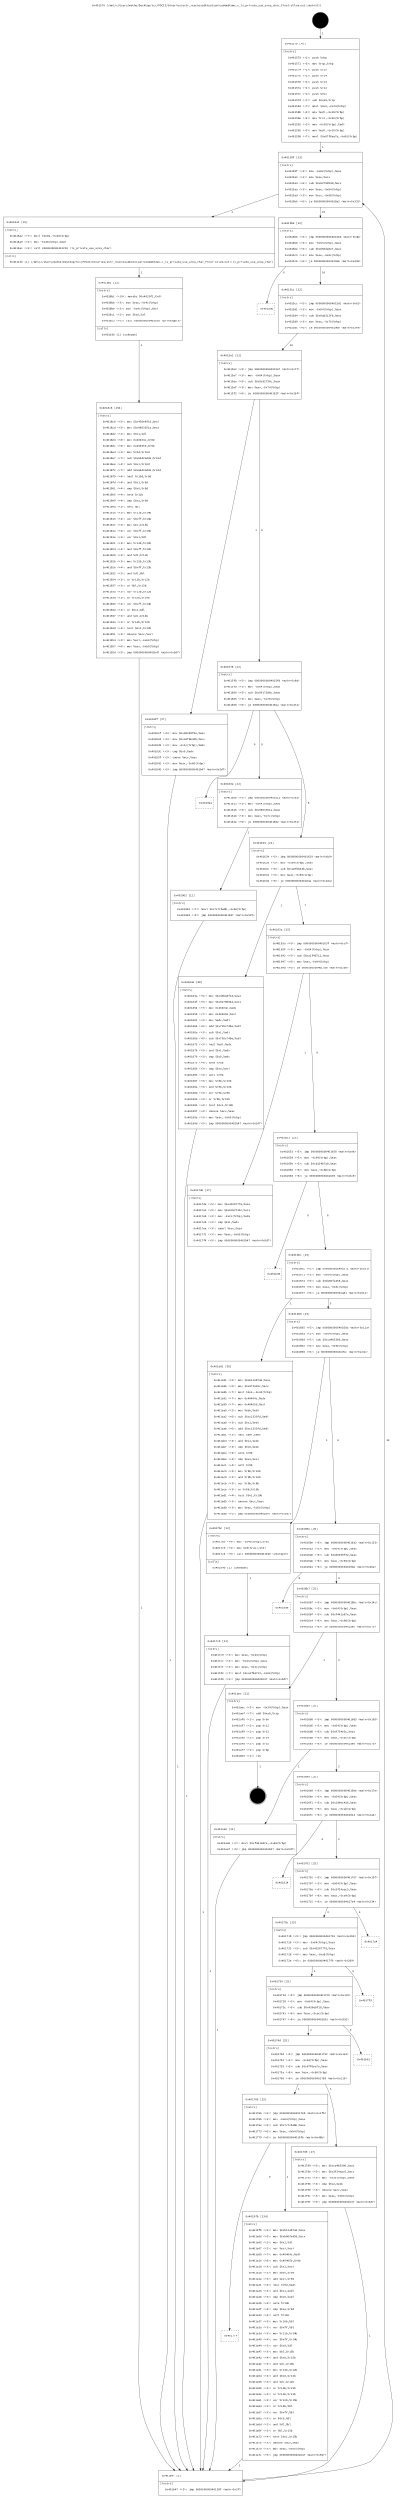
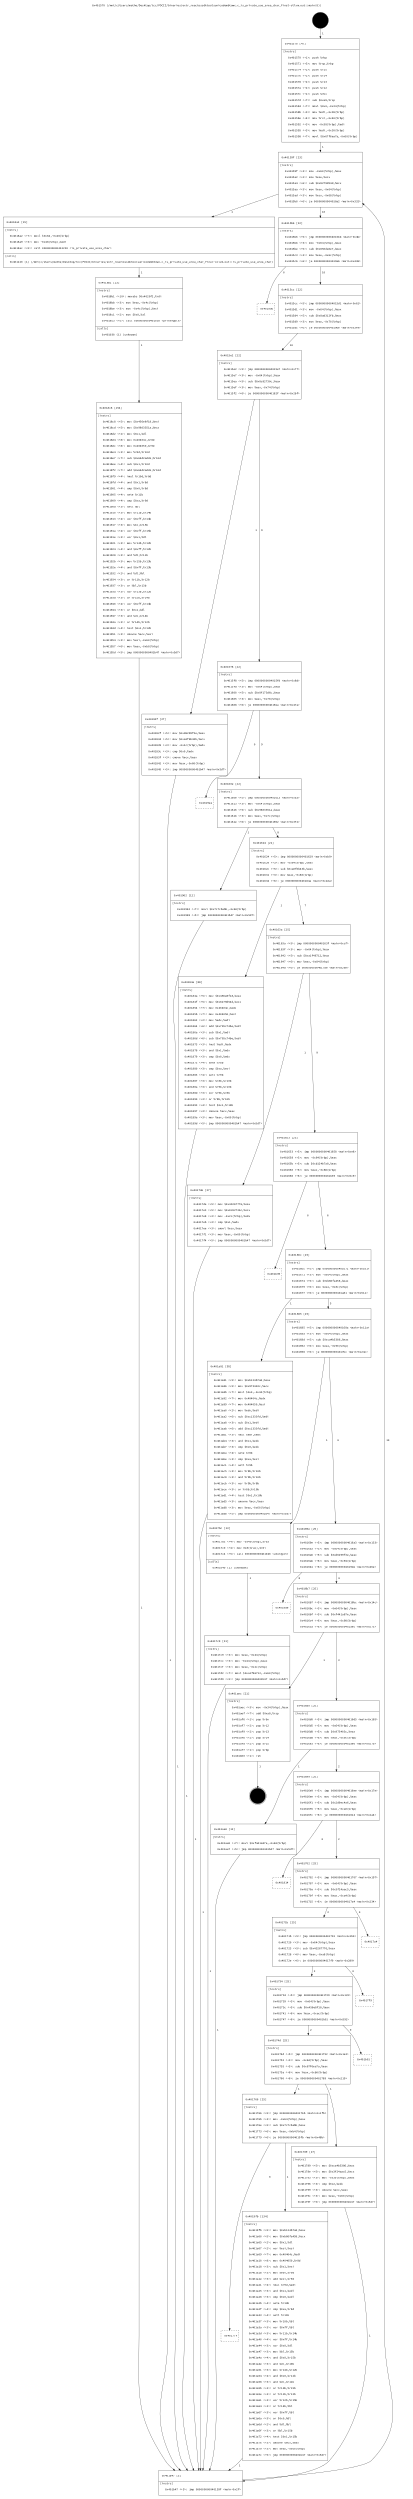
edge "0x4015f8 [22]" -> "0x401624 [22]": now "0x40160e [22]" -> "0x401624 [22]"
edge "0x4017de [27]" -> "0x401b47 [5]": added, label "1"
